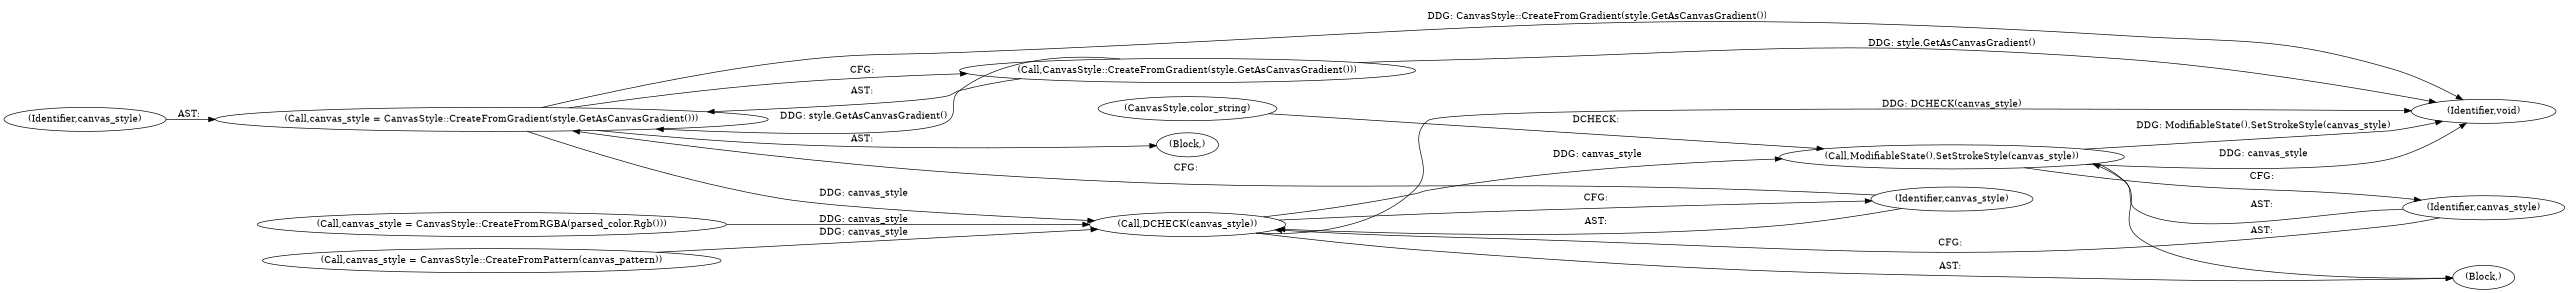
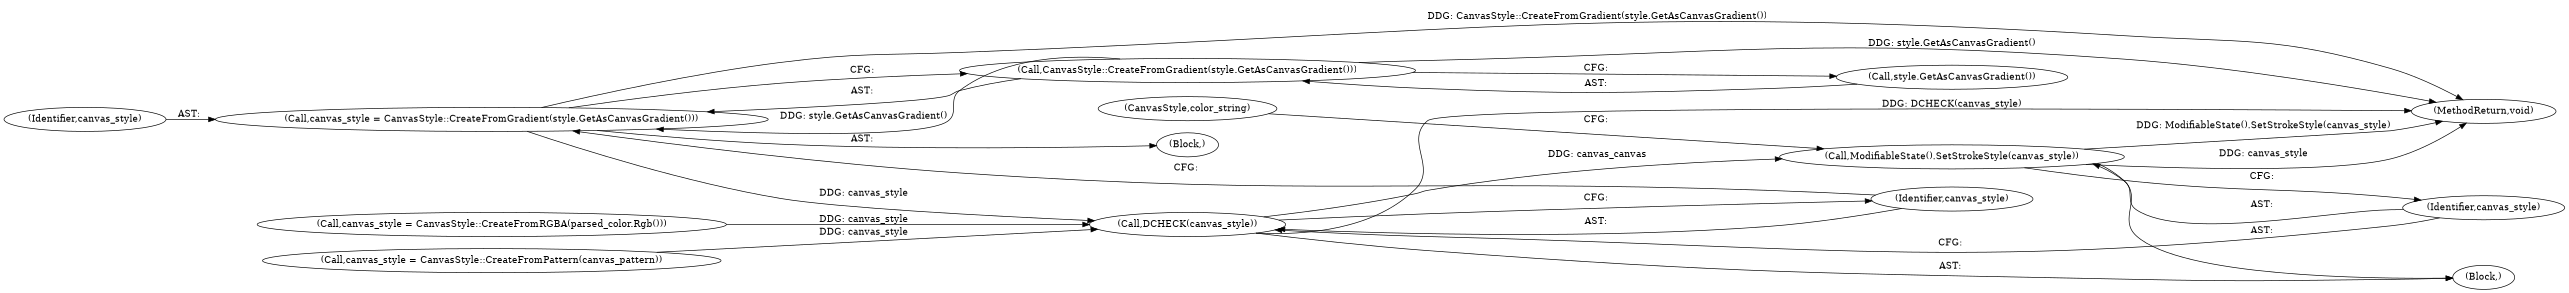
node "(Call,style.GetAsCanvasGradient())": added
node "(Identifier,void)": label "(Identifier,void)" -> "(MethodReturn,void)"
edge "(CanvasStyle,color_string)" -> "(Call,ModifiableState().SetStrokeStyle(canvas_style))": label "DCHECK: " -> "CFG: "
edge "(Call,DCHECK(canvas_style))" -> "(Call,ModifiableState().SetStrokeStyle(canvas_style))": label "DDG: canvas_style" -> "DDG: canvas_canvas"
